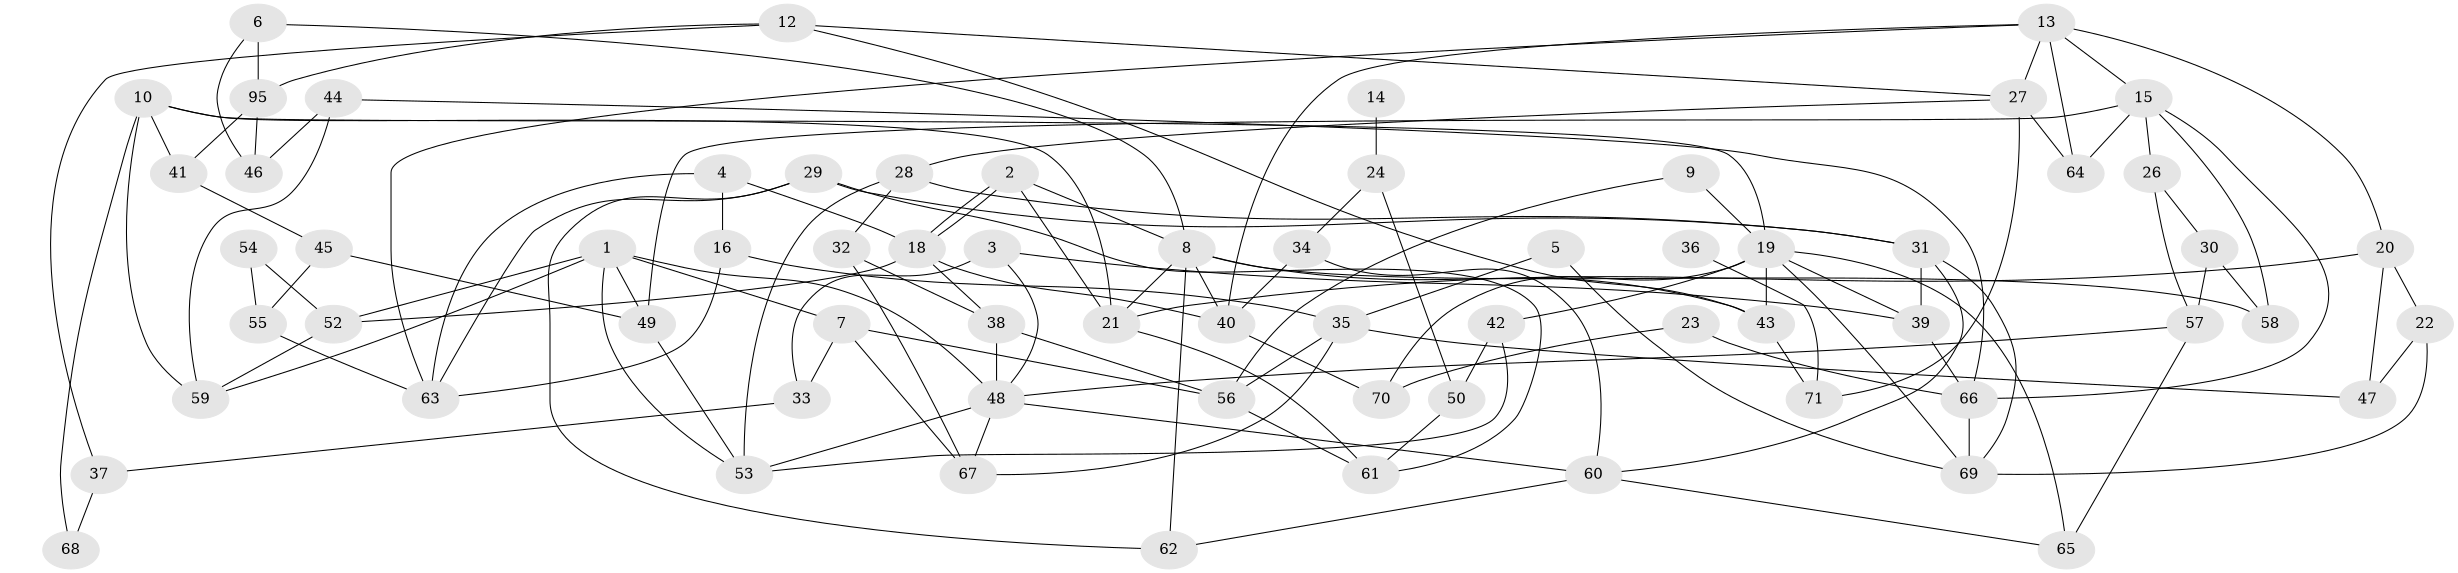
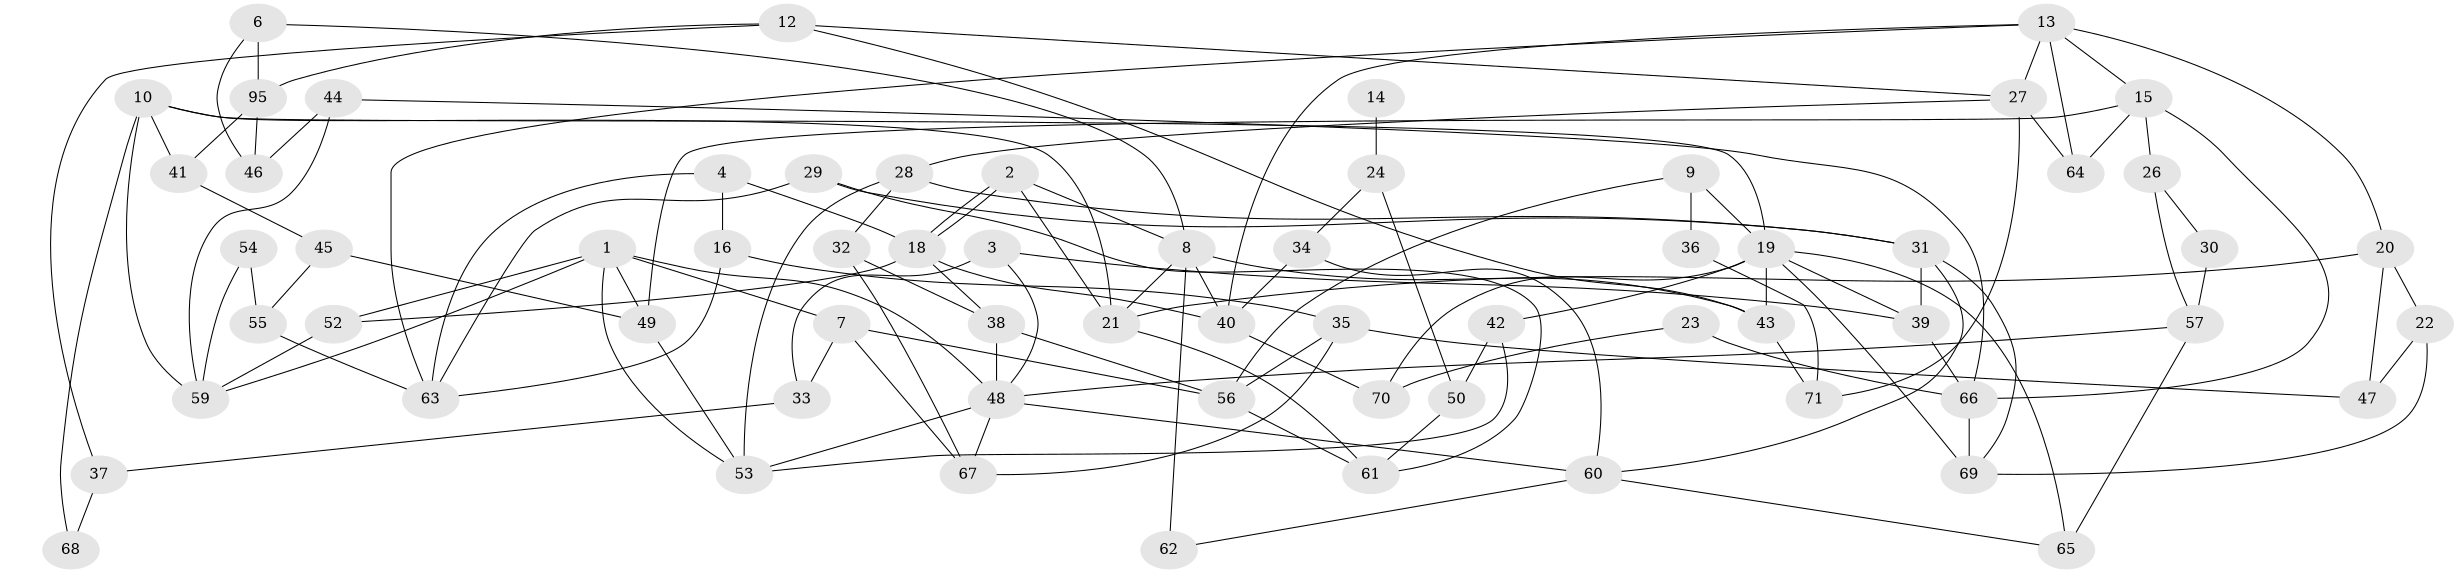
edge "9" -- "36": added
node "5": removed
edge "54" -- "52": now "54" -- "59"
node "58": removed
edge "29" -- "62": removed
